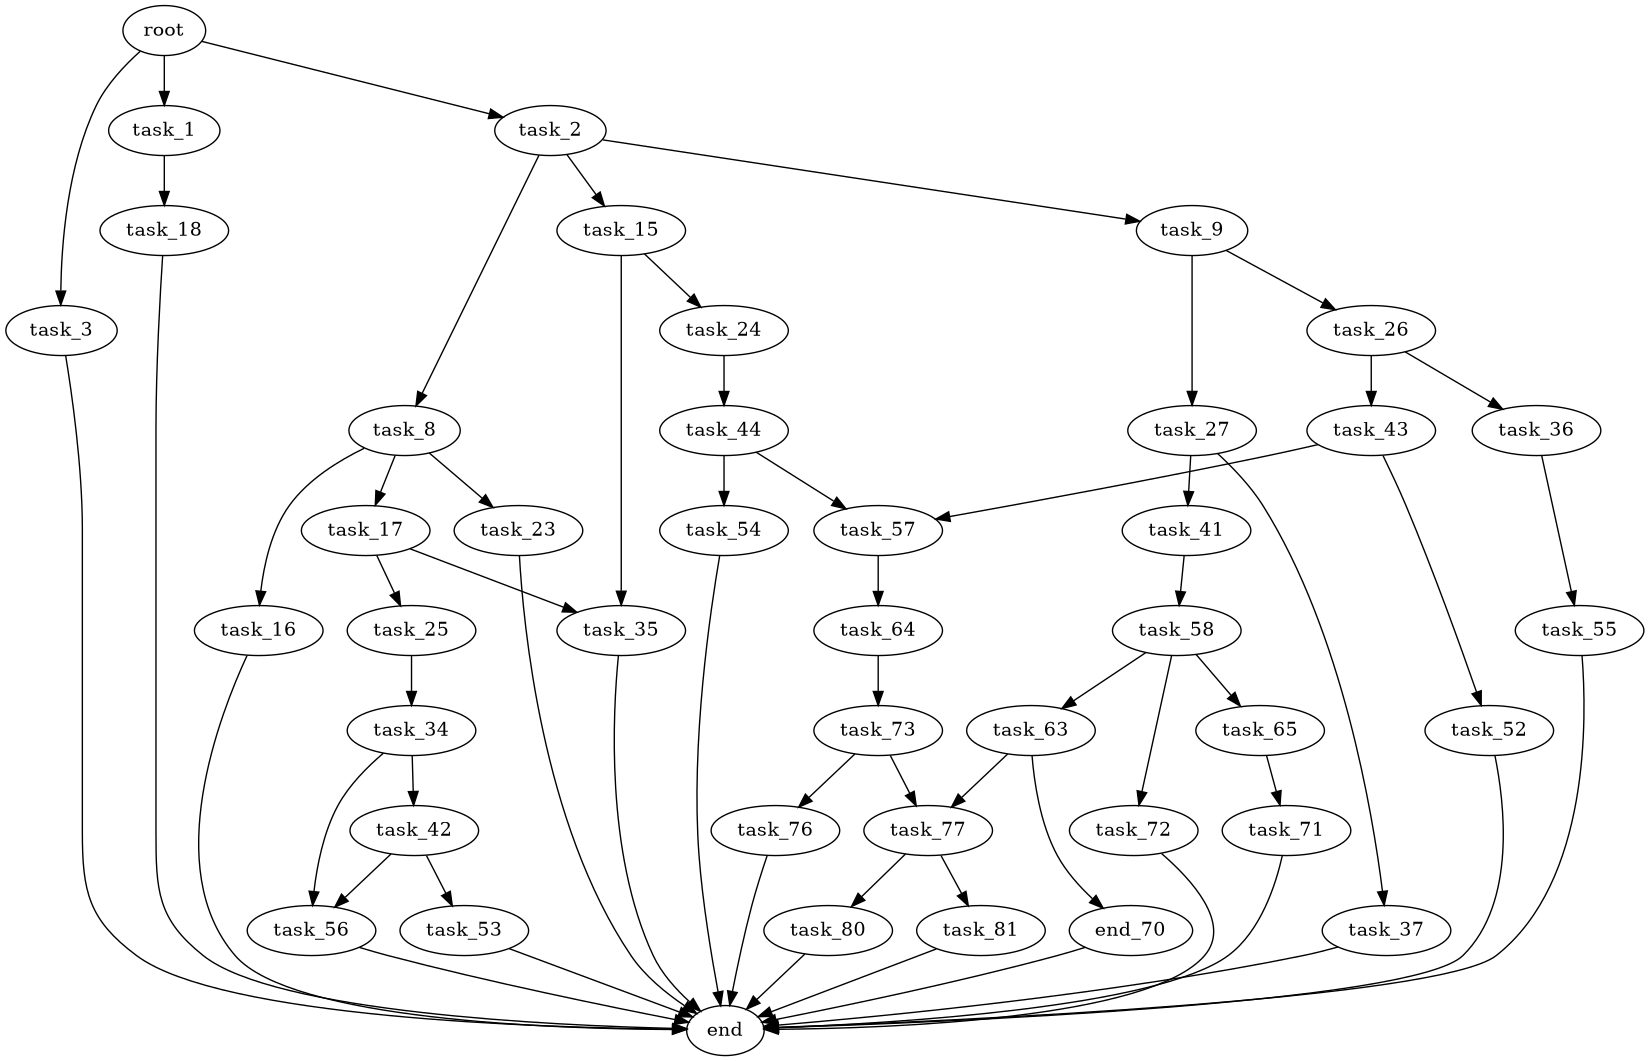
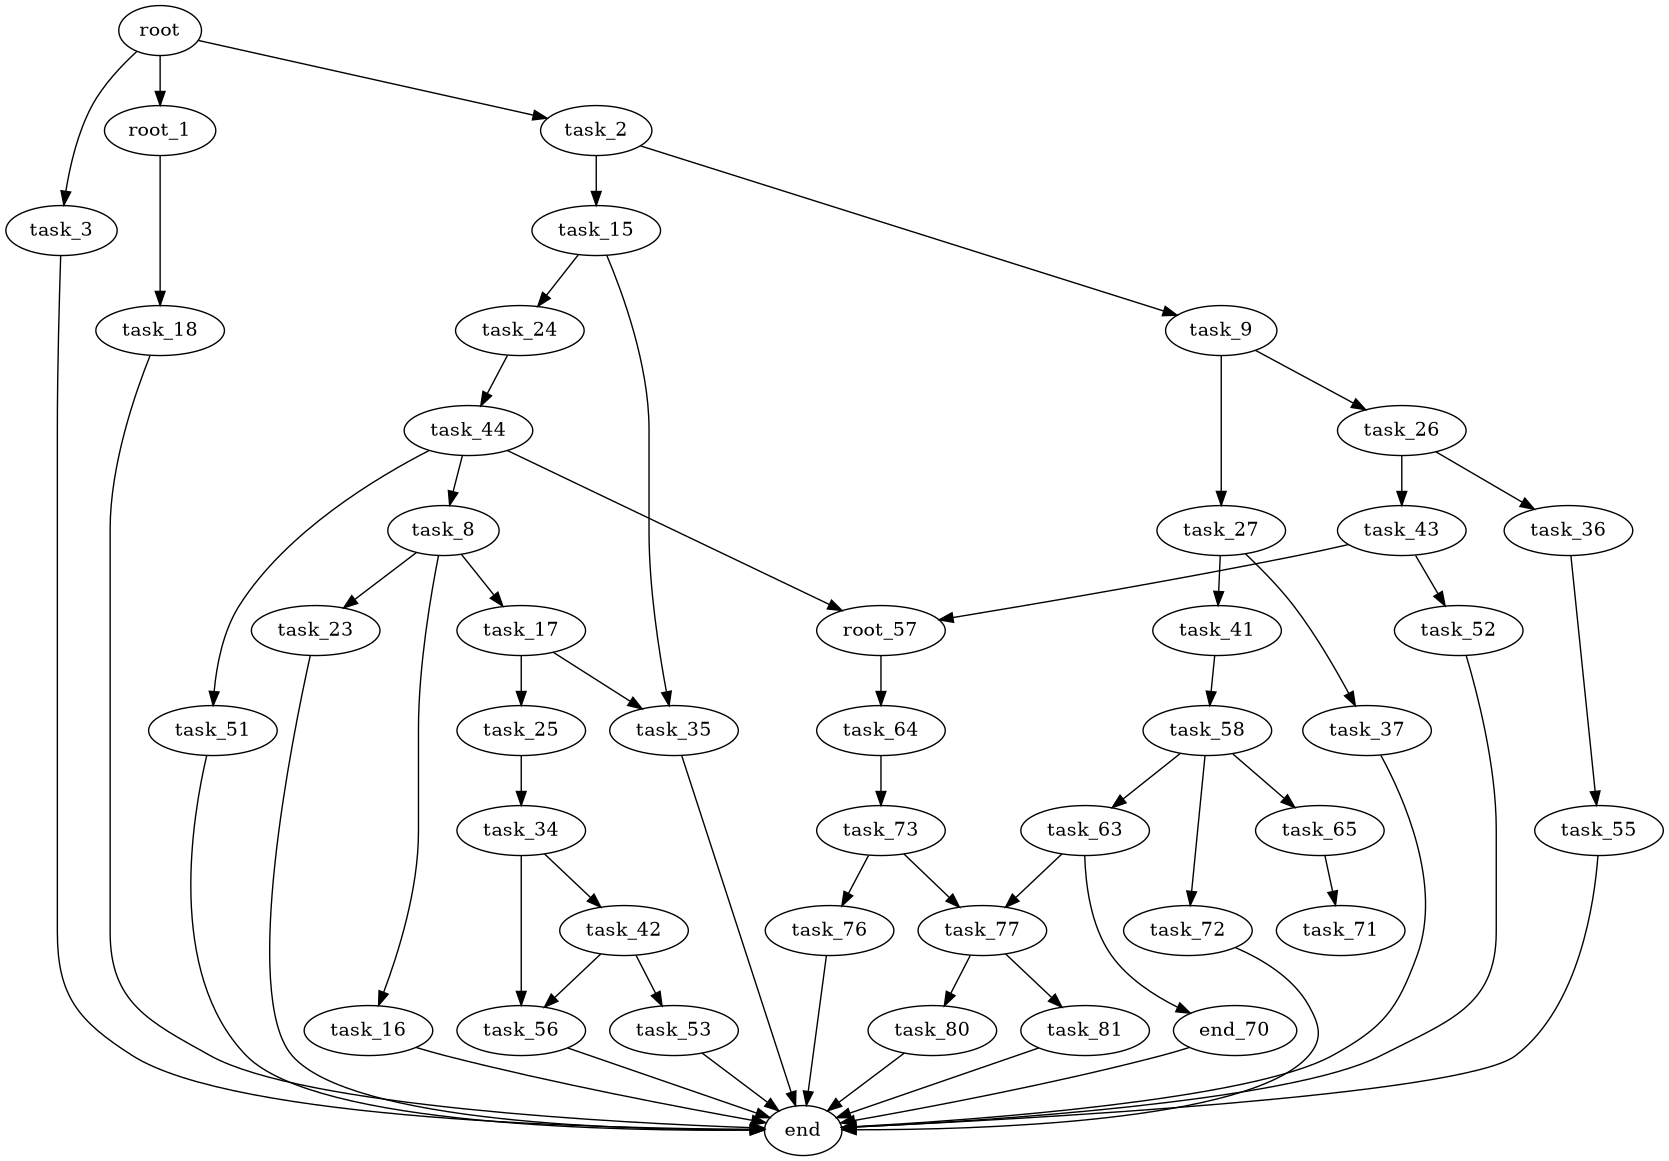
node "task_1": label "task_1" -> "root_1"
edge "task_2" -> "task_8": now "task_44" -> "task_8"
node "task_54": label "task_54" -> "task_51"
node "task_57": label "task_57" -> "root_57"
edge "task_71" -> "end": removed
